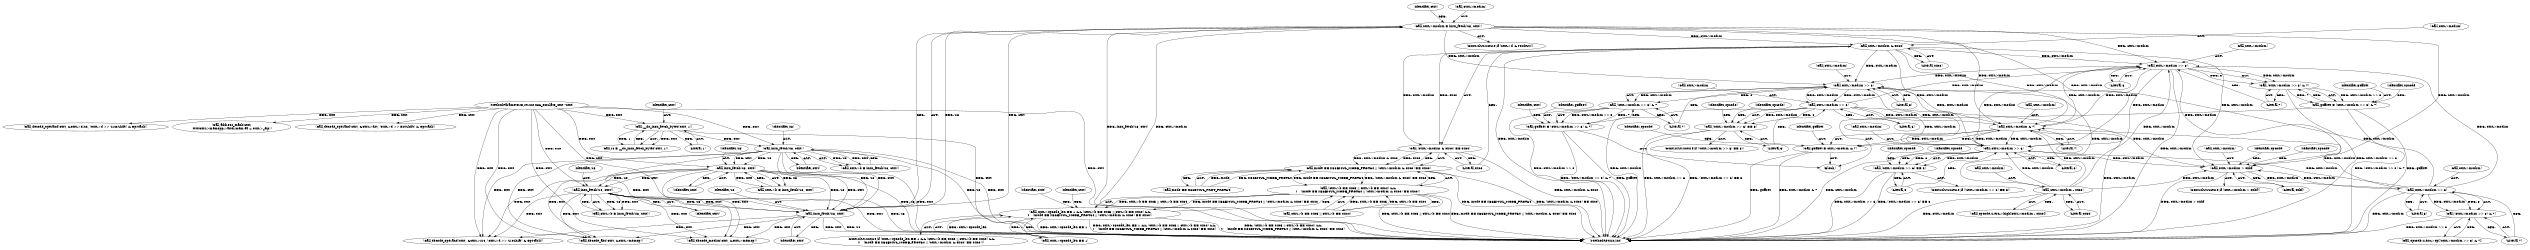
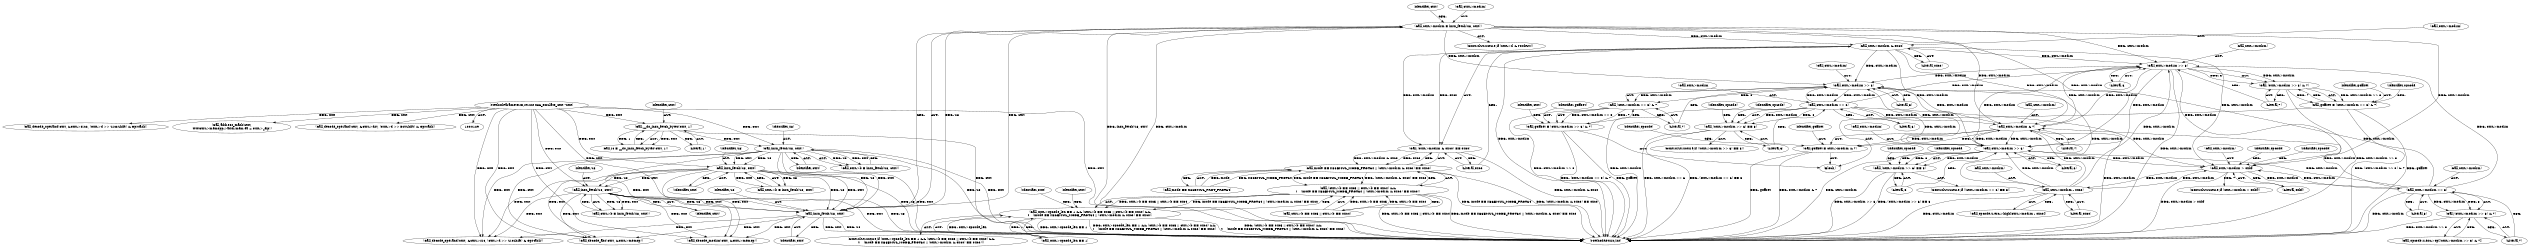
node "1000129": added
edge "(Call,ctxt->modrm > 0xbf)" -> "(Call,ctxt->modrm - 0xc0)": added, label "DDG: ctxt->modrm"
edge "(Call,ctxt->modrm > 0xbf)" -> "(ControlStructure,if (ctxt->modrm > 0xbf))": label "AST: " -> "DDG: 7"
